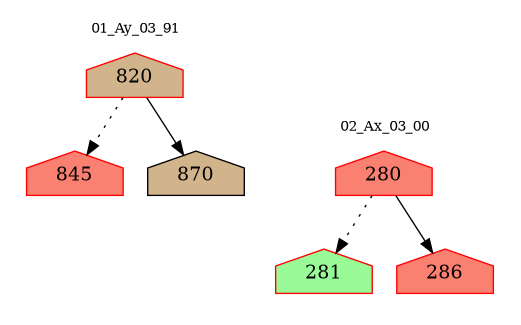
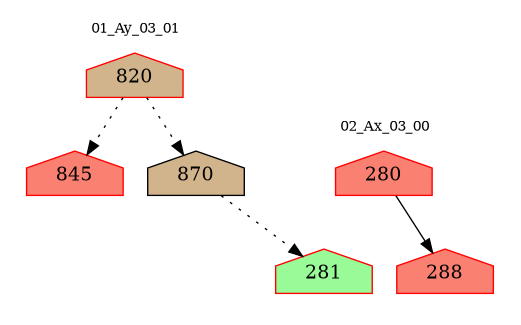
cluster "01_Ay_03_91": label "01_Ay_03_91" -> "01_Ay_03_01"
edge "820" -> "870": style solid -> dotted
edge "280" -> "281": now "870" -> "281"
node "286": label "286" -> "288"
